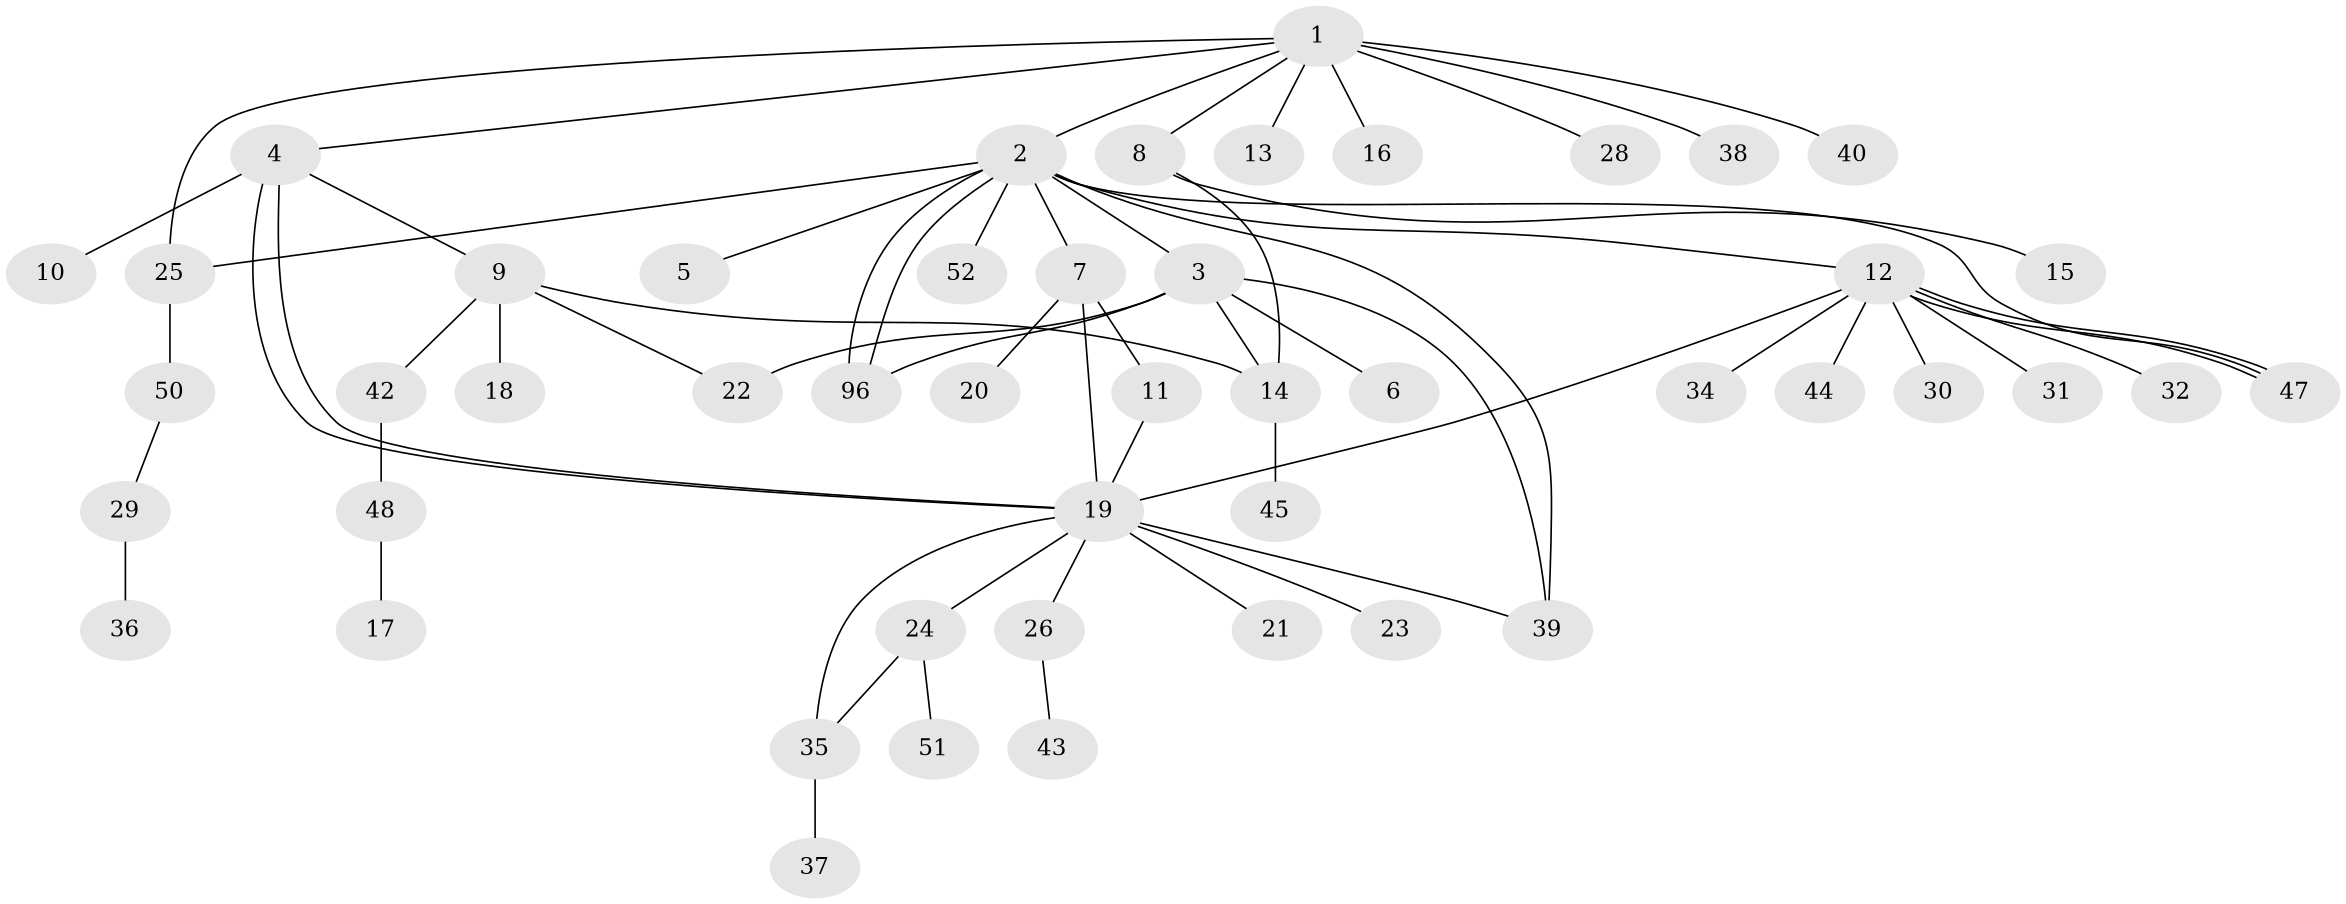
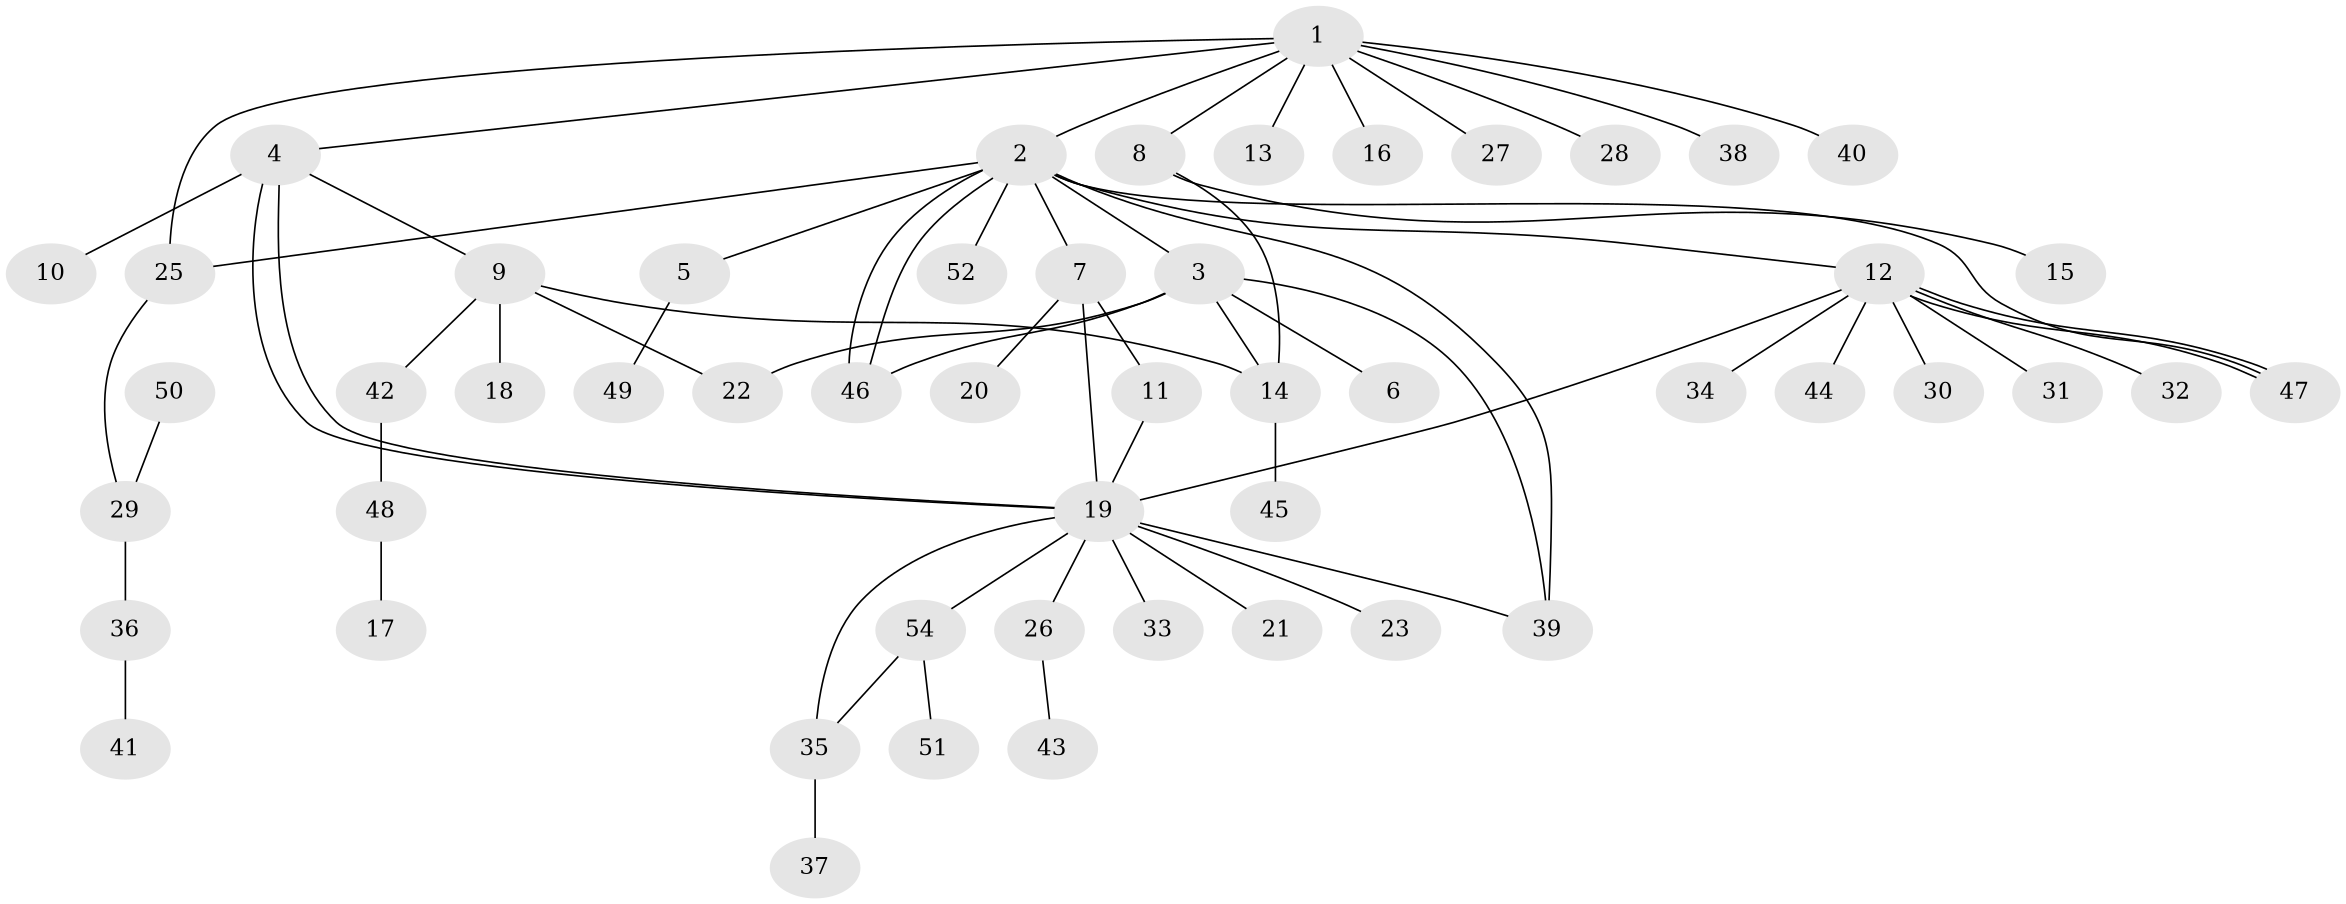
node "27": added
edge "25" -- "50": now "25" -- "29"
node "49": added
node "96": label "96" -> "46"
node "24": label "24" -> "54"
node "33": added
node "41": added
